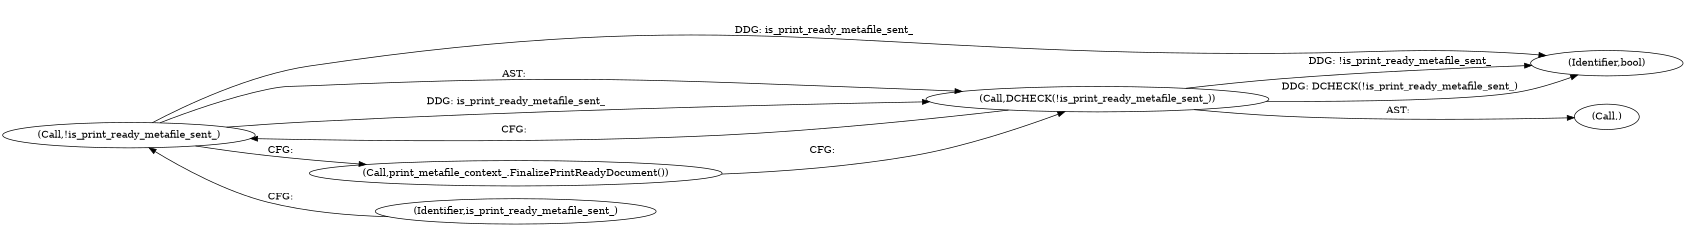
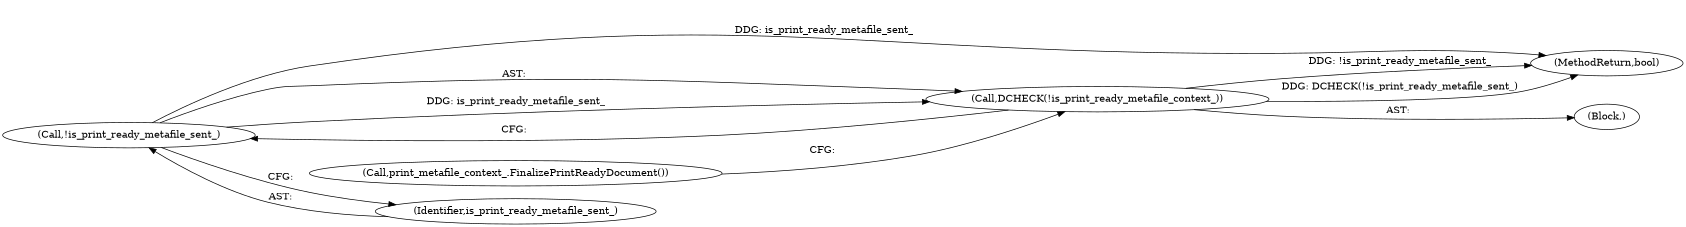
node "(Identifier,bool)": label "(Identifier,bool)" -> "(MethodReturn,bool)"
node "(Call,DCHECK(!is_print_ready_metafile_sent_))": label "(Call,DCHECK(!is_print_ready_metafile_sent_))" -> "(Call,DCHECK(!is_print_ready_metafile_context_))"
node "(Call,)": label "(Call,)" -> "(Block,)"
edge "(Call,!is_print_ready_metafile_sent_)" -> "(Call,print_metafile_context_.FinalizePrintReadyDocument())": now "(Call,!is_print_ready_metafile_sent_)" -> "(Identifier,is_print_ready_metafile_sent_)"
edge "(Identifier,is_print_ready_metafile_sent_)" -> "(Call,!is_print_ready_metafile_sent_)": label "CFG: " -> "AST: "
